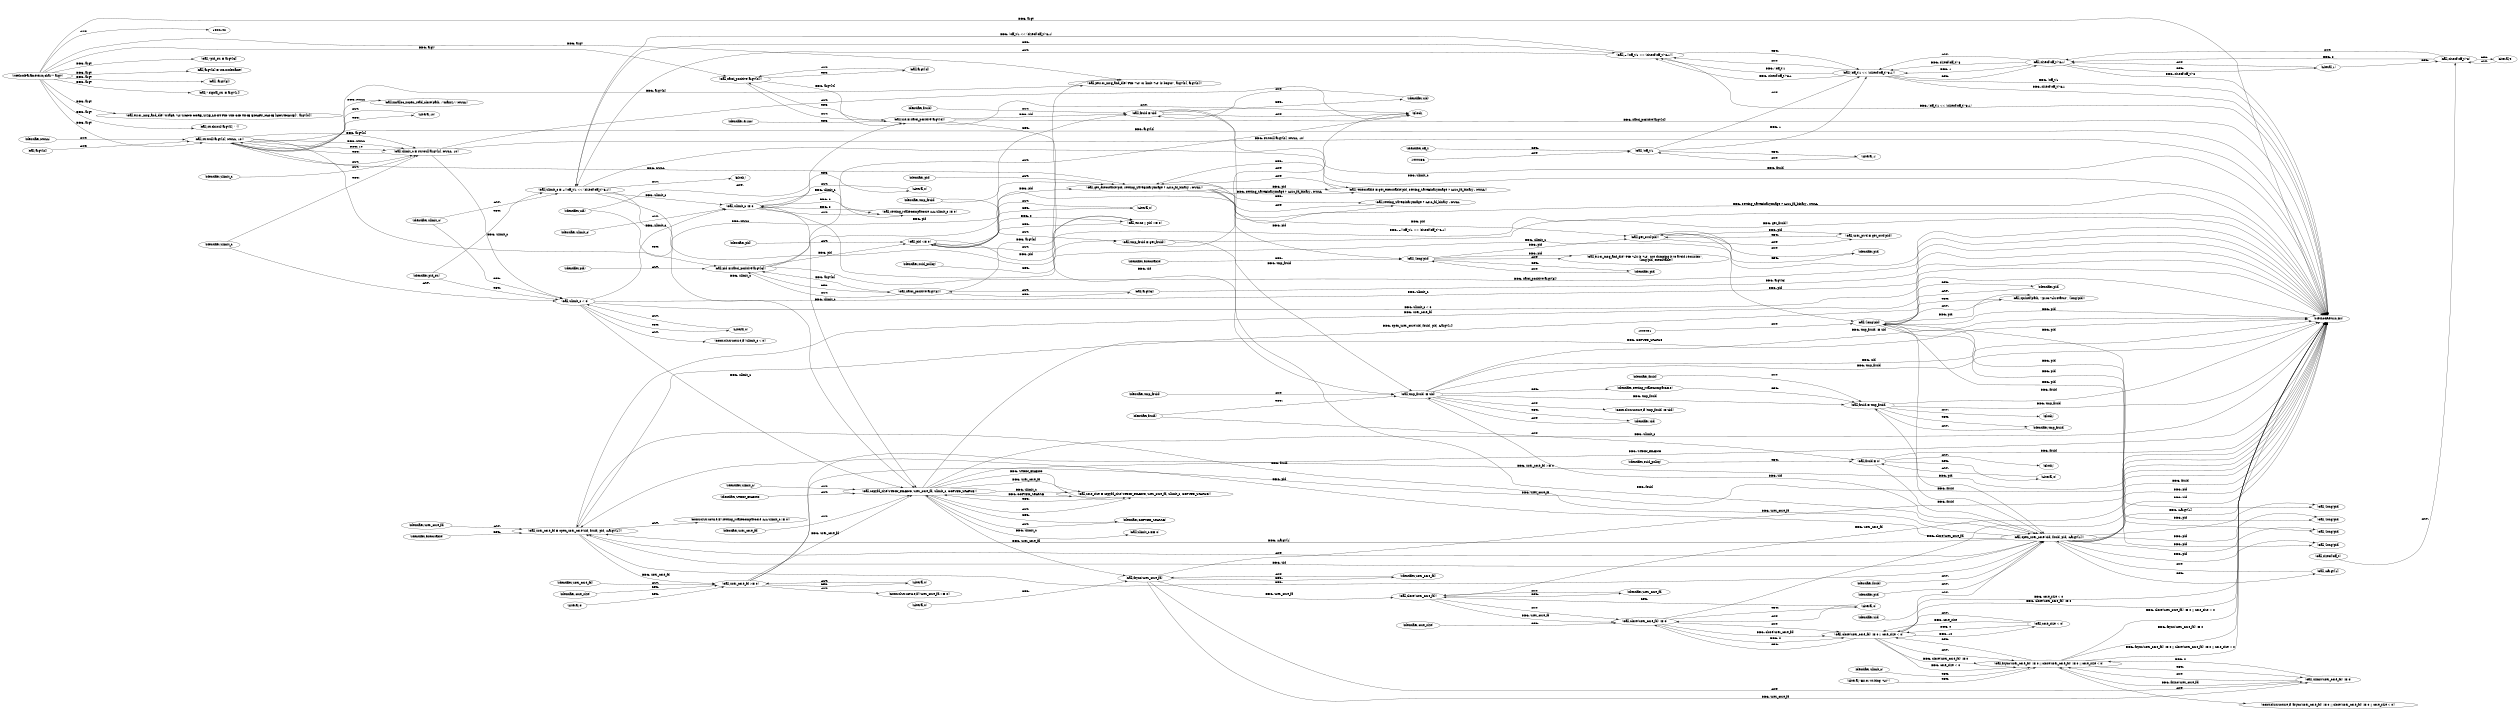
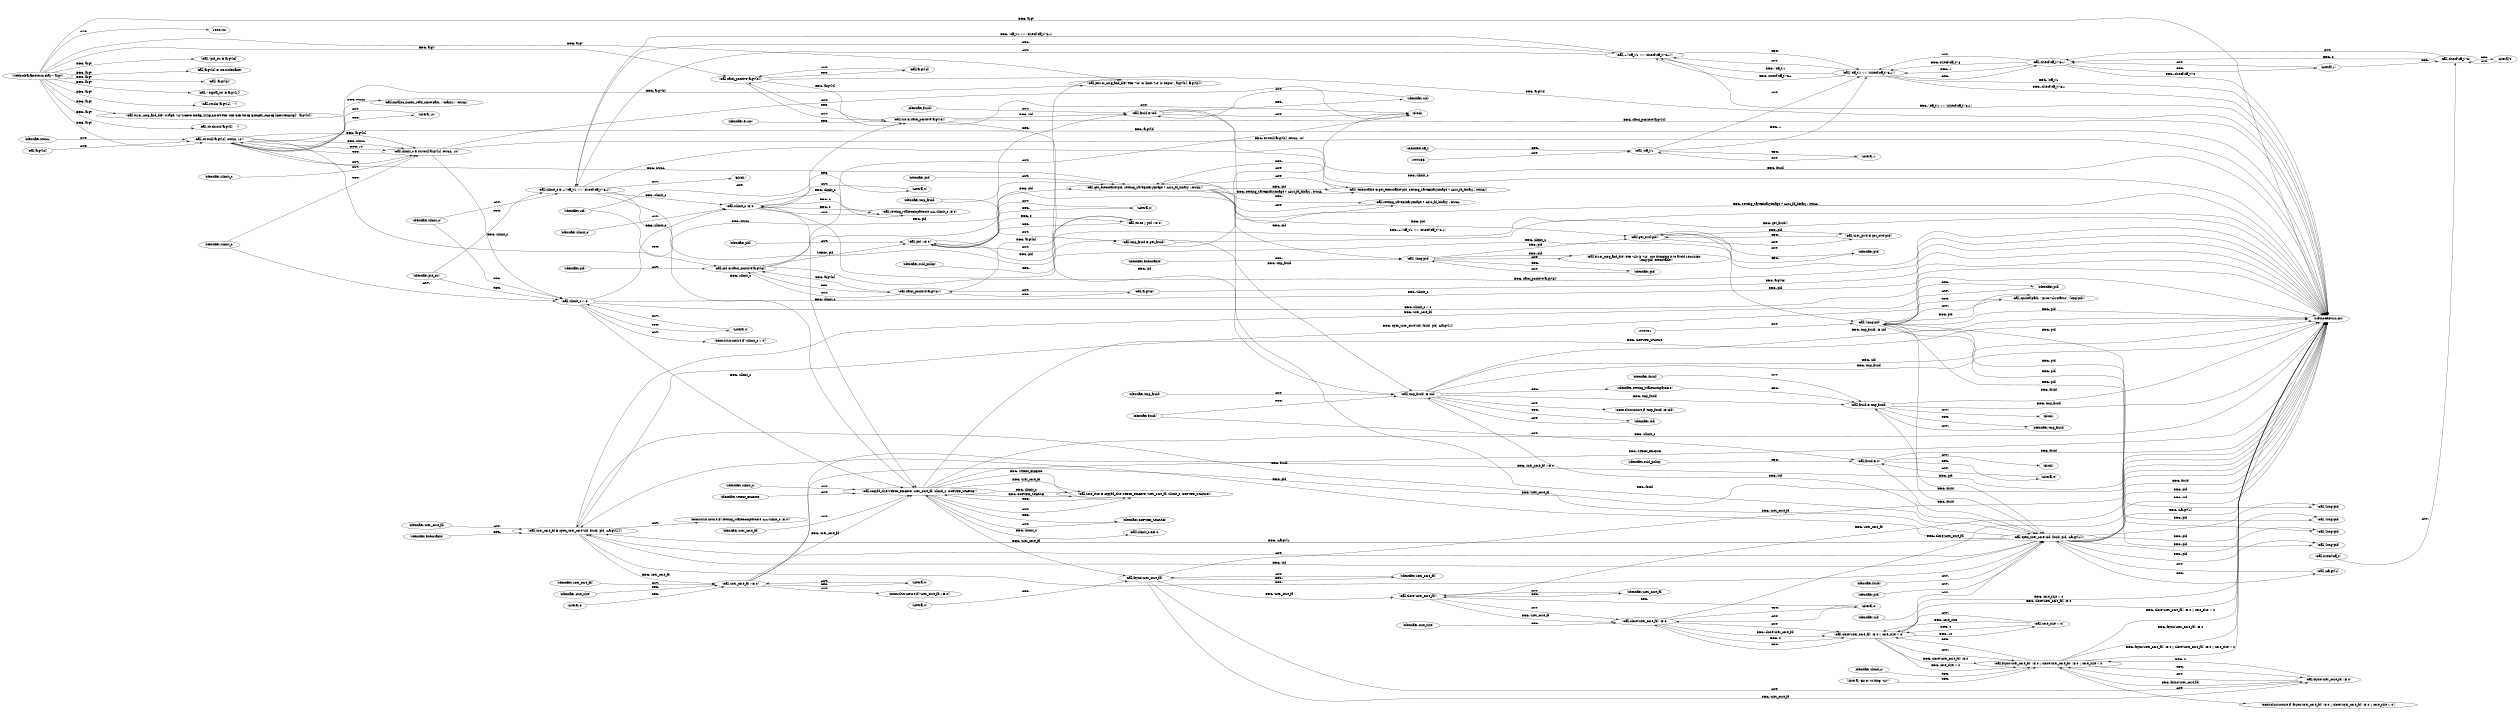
edge "(Call,xatoi_positive(argv[4]))" -> "(MethodReturn,int)": added, label "DDG: argv[4]"
node "(Call,strchr(argv[1], ' '))": added
edge "(Call,pid = xatoi_positive(argv[3]))" -> "(Call,pid <= 0)": label "DDG: pid" -> "STDIN: pid"
node "(Call,ulimit(user_core_fd) != 0)": label "(Call,ulimit(user_core_fd) != 0)" -> "(Call,fsync(user_core_fd) != 0)"
